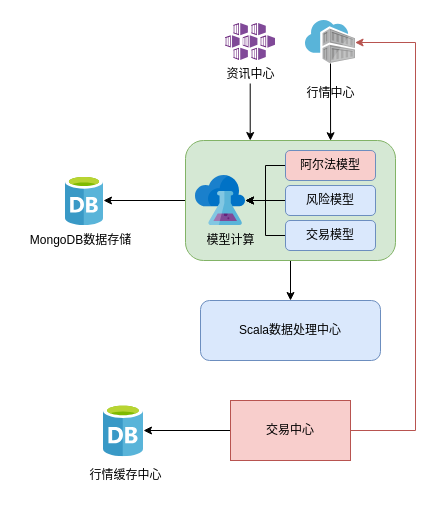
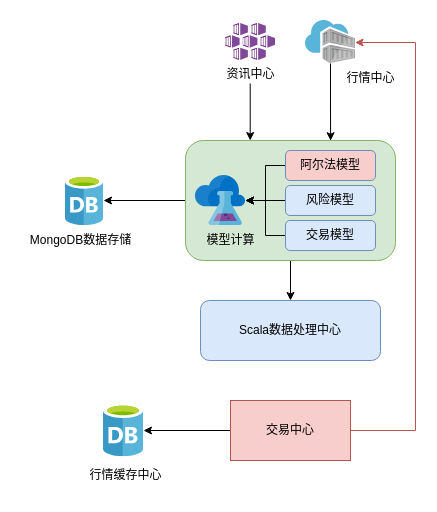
node "行情中心": moved (331, 94) -> (371, 79)
